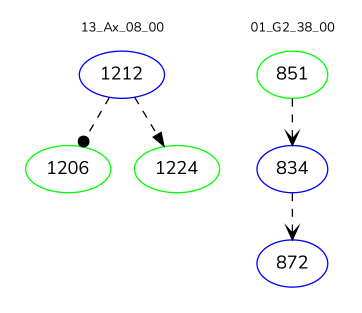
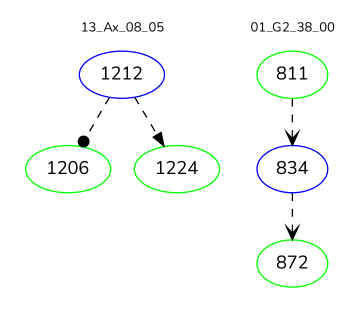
cluster "13_Ax_08_00": label "13_Ax_08_00" -> "13_Ax_08_05"
node "851": label "851" -> "811"
node "872": color blue -> green
